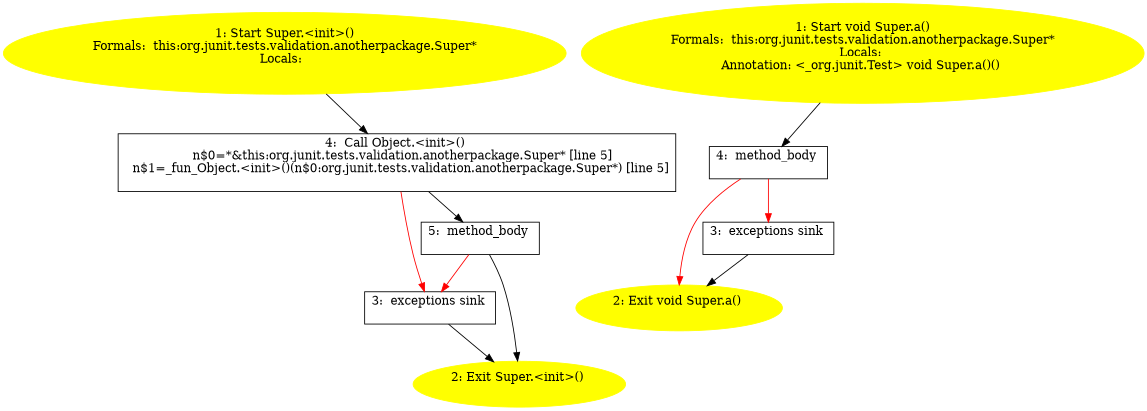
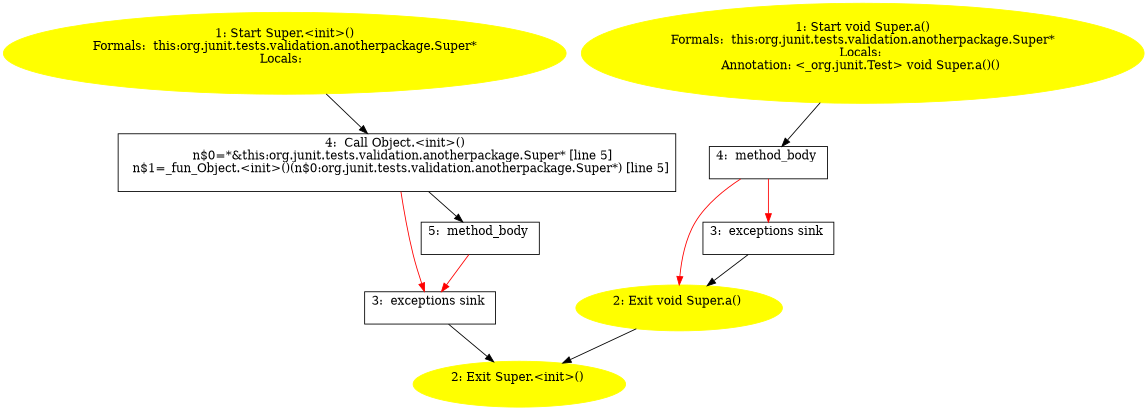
edge "5:  method_body" -> "2: Exit Super.<init>()": now "2: Exit void Super.a()" -> "2: Exit Super.<init>()"
